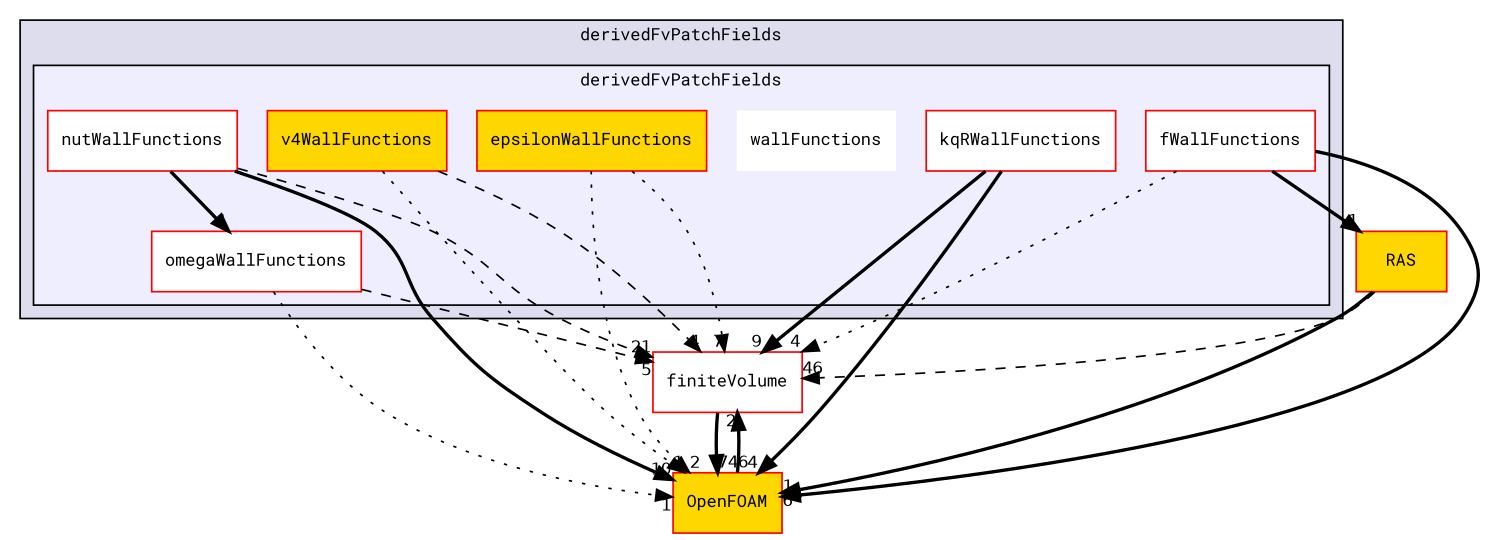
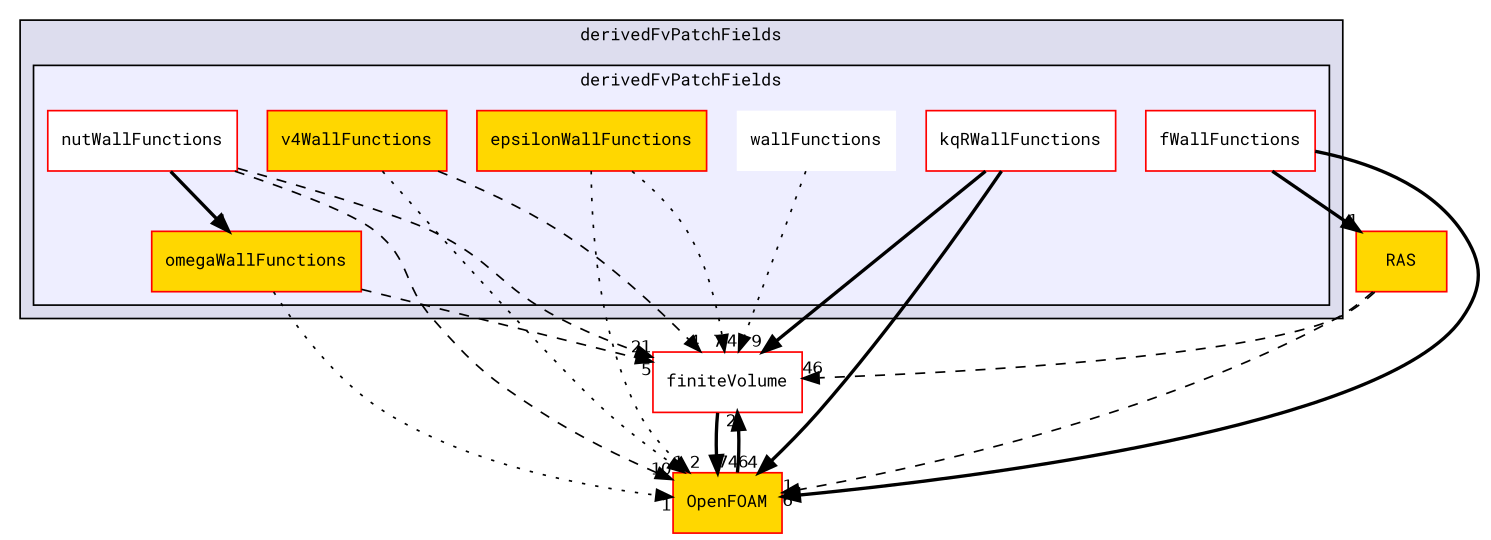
node "omegaWallFunctions": fillcolor white -> gold
edge "fWallFunctions" -> "finiteVolume": now "wallFunctions" -> "finiteVolume"
edge "nutWallFunctions" -> "OpenFOAM": style bold -> dashed
edge "RAS" -> "OpenFOAM": style bold -> dashed
